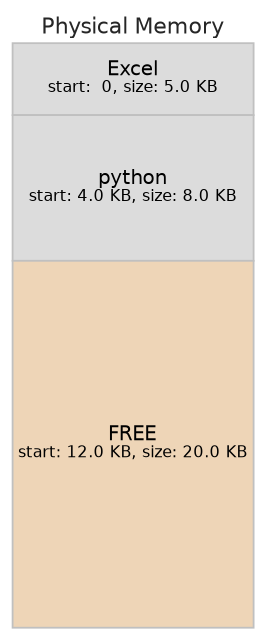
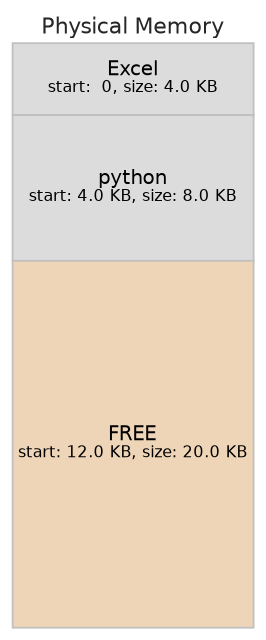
node "Physical Memory": text "start:  0, size: 5.0 KB" -> "start:  0, size: 4.0 KB"
